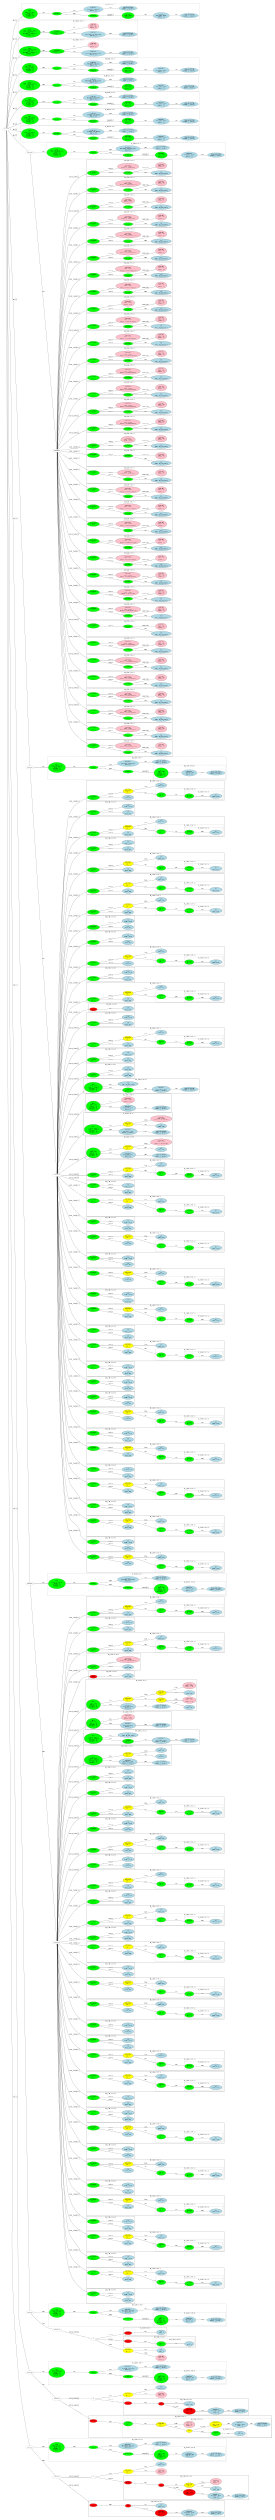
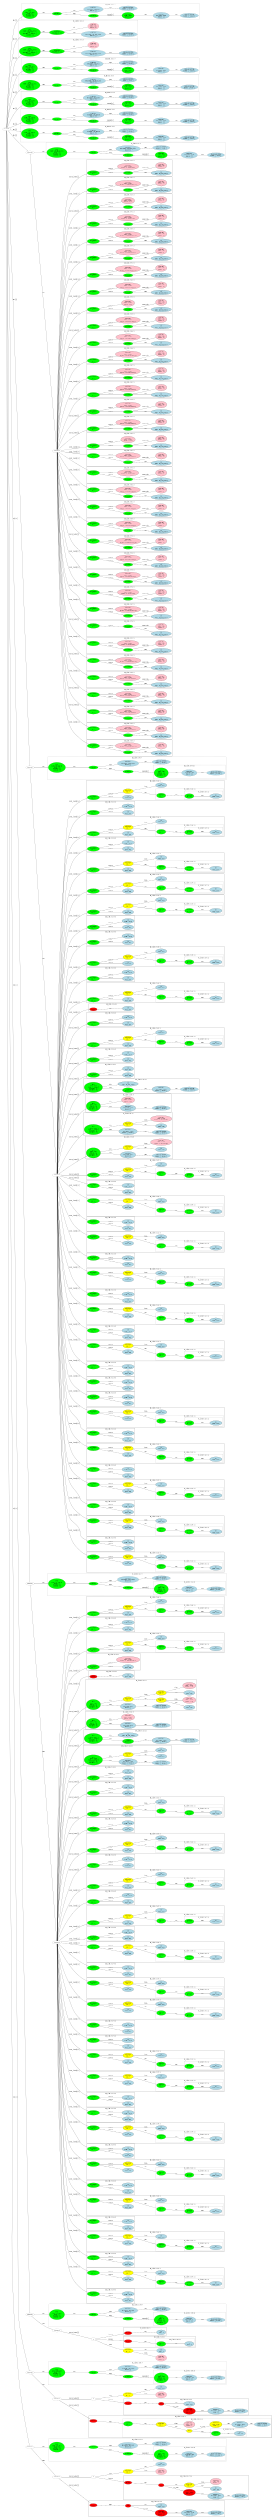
node "Constant type: float value: 4.347826087e-2f": added
